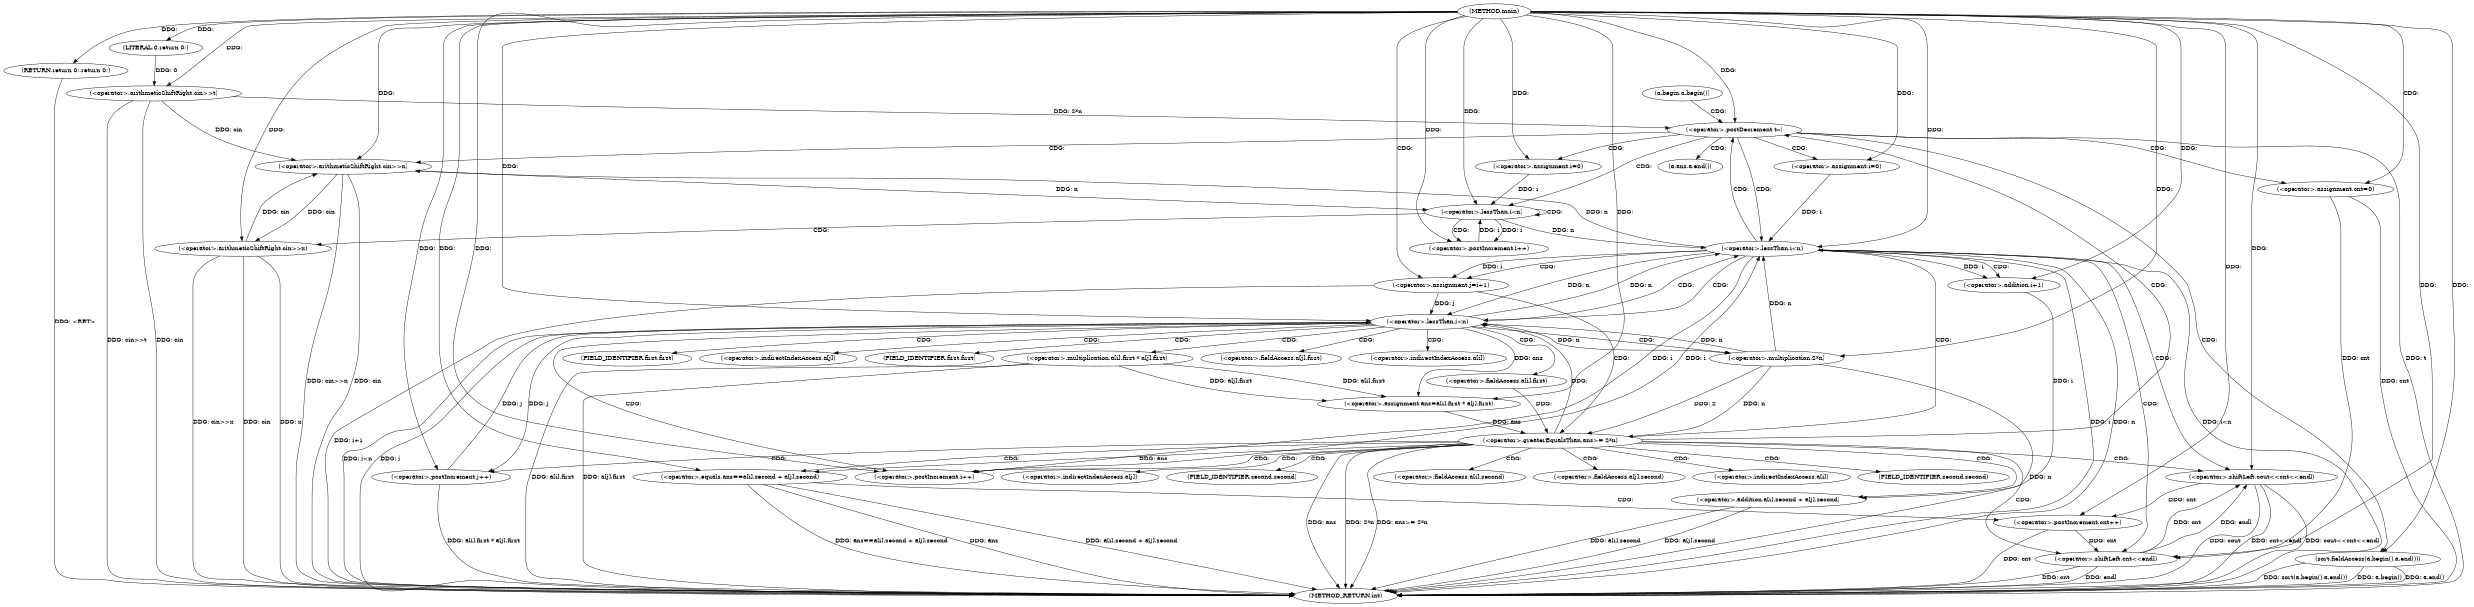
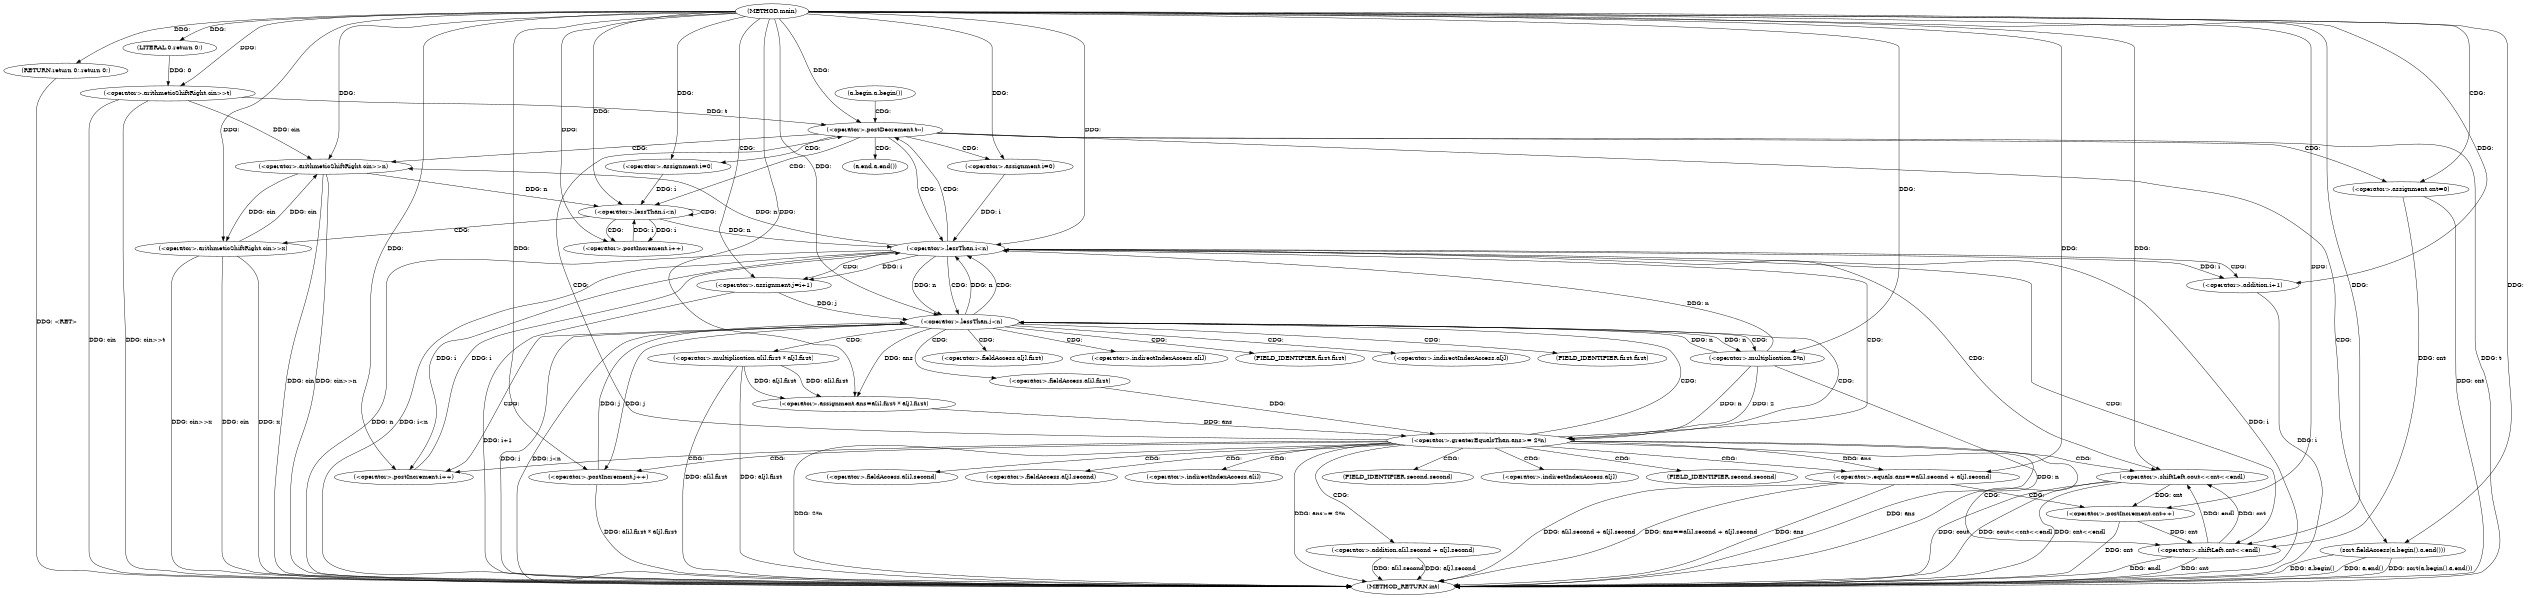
edge "(<operator>.arithmeticShiftRight,cin>>t)" -> "(<operator>.postDecrement,t--)": label "DDG: 2*n" -> "DDG: t"
node "(a.ans,a.end())": label "(a.ans,a.end())" -> "(a.end,a.end())"
edge "(<operator>.assignment,j=i+1)" -> "(<operator>.greaterEqualsThan,ans>= 2*n)": now "(<operator>.lessThan,j<n)" -> "(<operator>.greaterEqualsThan,ans>= 2*n)"
edge "(<operator>.greaterEqualsThan,ans>= 2*n)" -> "(<operator>.lessThan,j<n)": label "DDG: " -> "CDG: "
edge "(<operator>.addition,i+1)" -> "(<operator>.addition,a[i].second + a[j].second)": now "(<operator>.addition,i+1)" -> "(METHOD_RETURN,int)"
